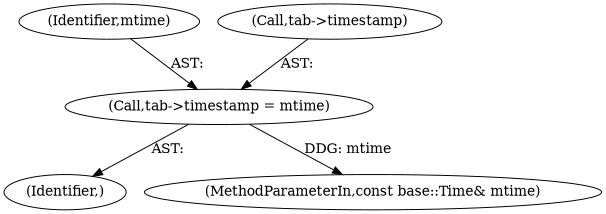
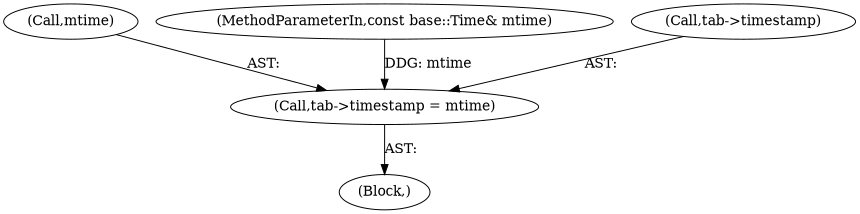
node "(Identifier,mtime)": label "(Identifier,mtime)" -> "(Call,mtime)"
edge "(Call,tab->timestamp = mtime)" -> "(MethodParameterIn,const base::Time& mtime)": reversed
node "(Identifier,)": label "(Identifier,)" -> "(Block,)"
